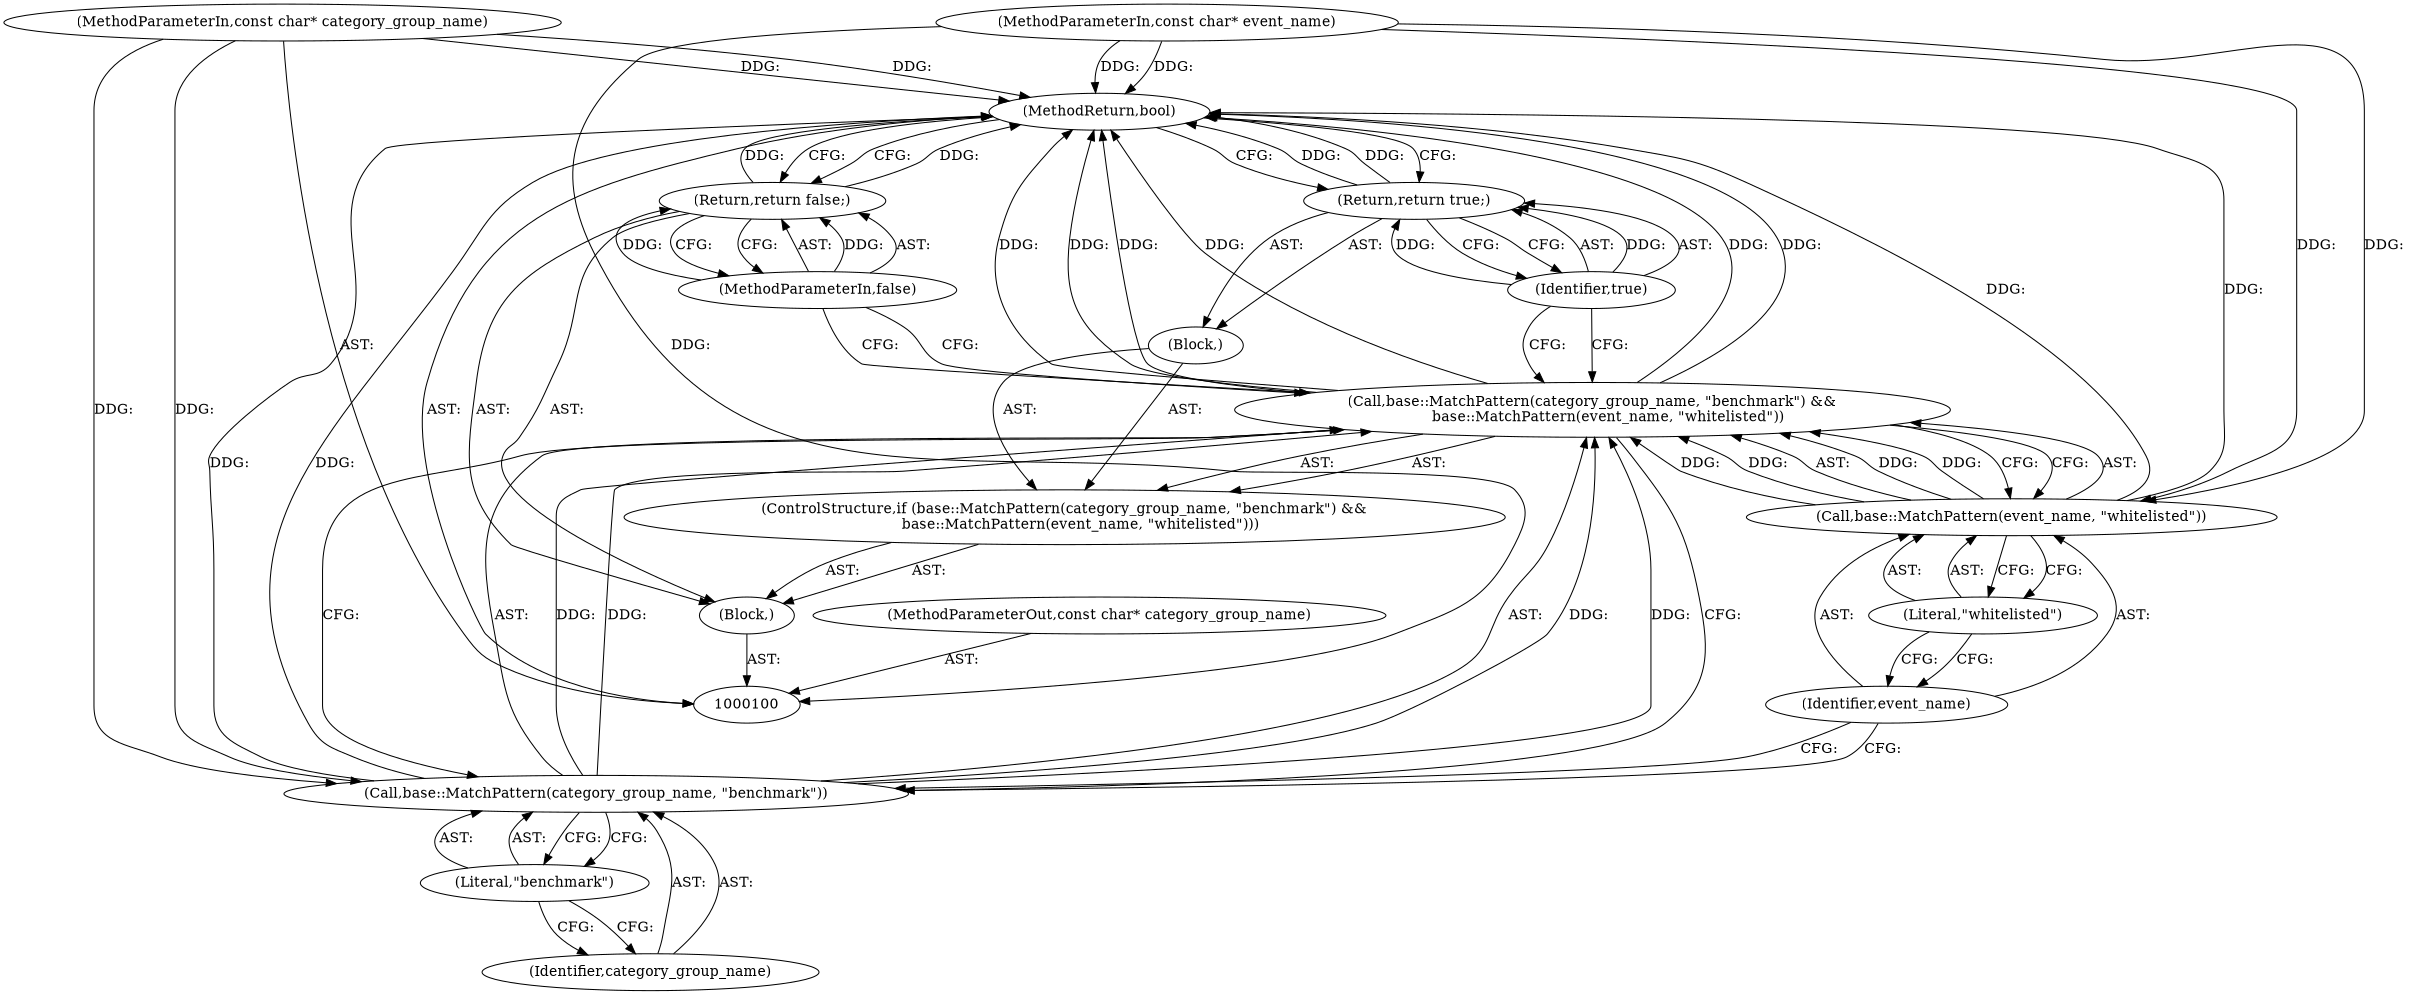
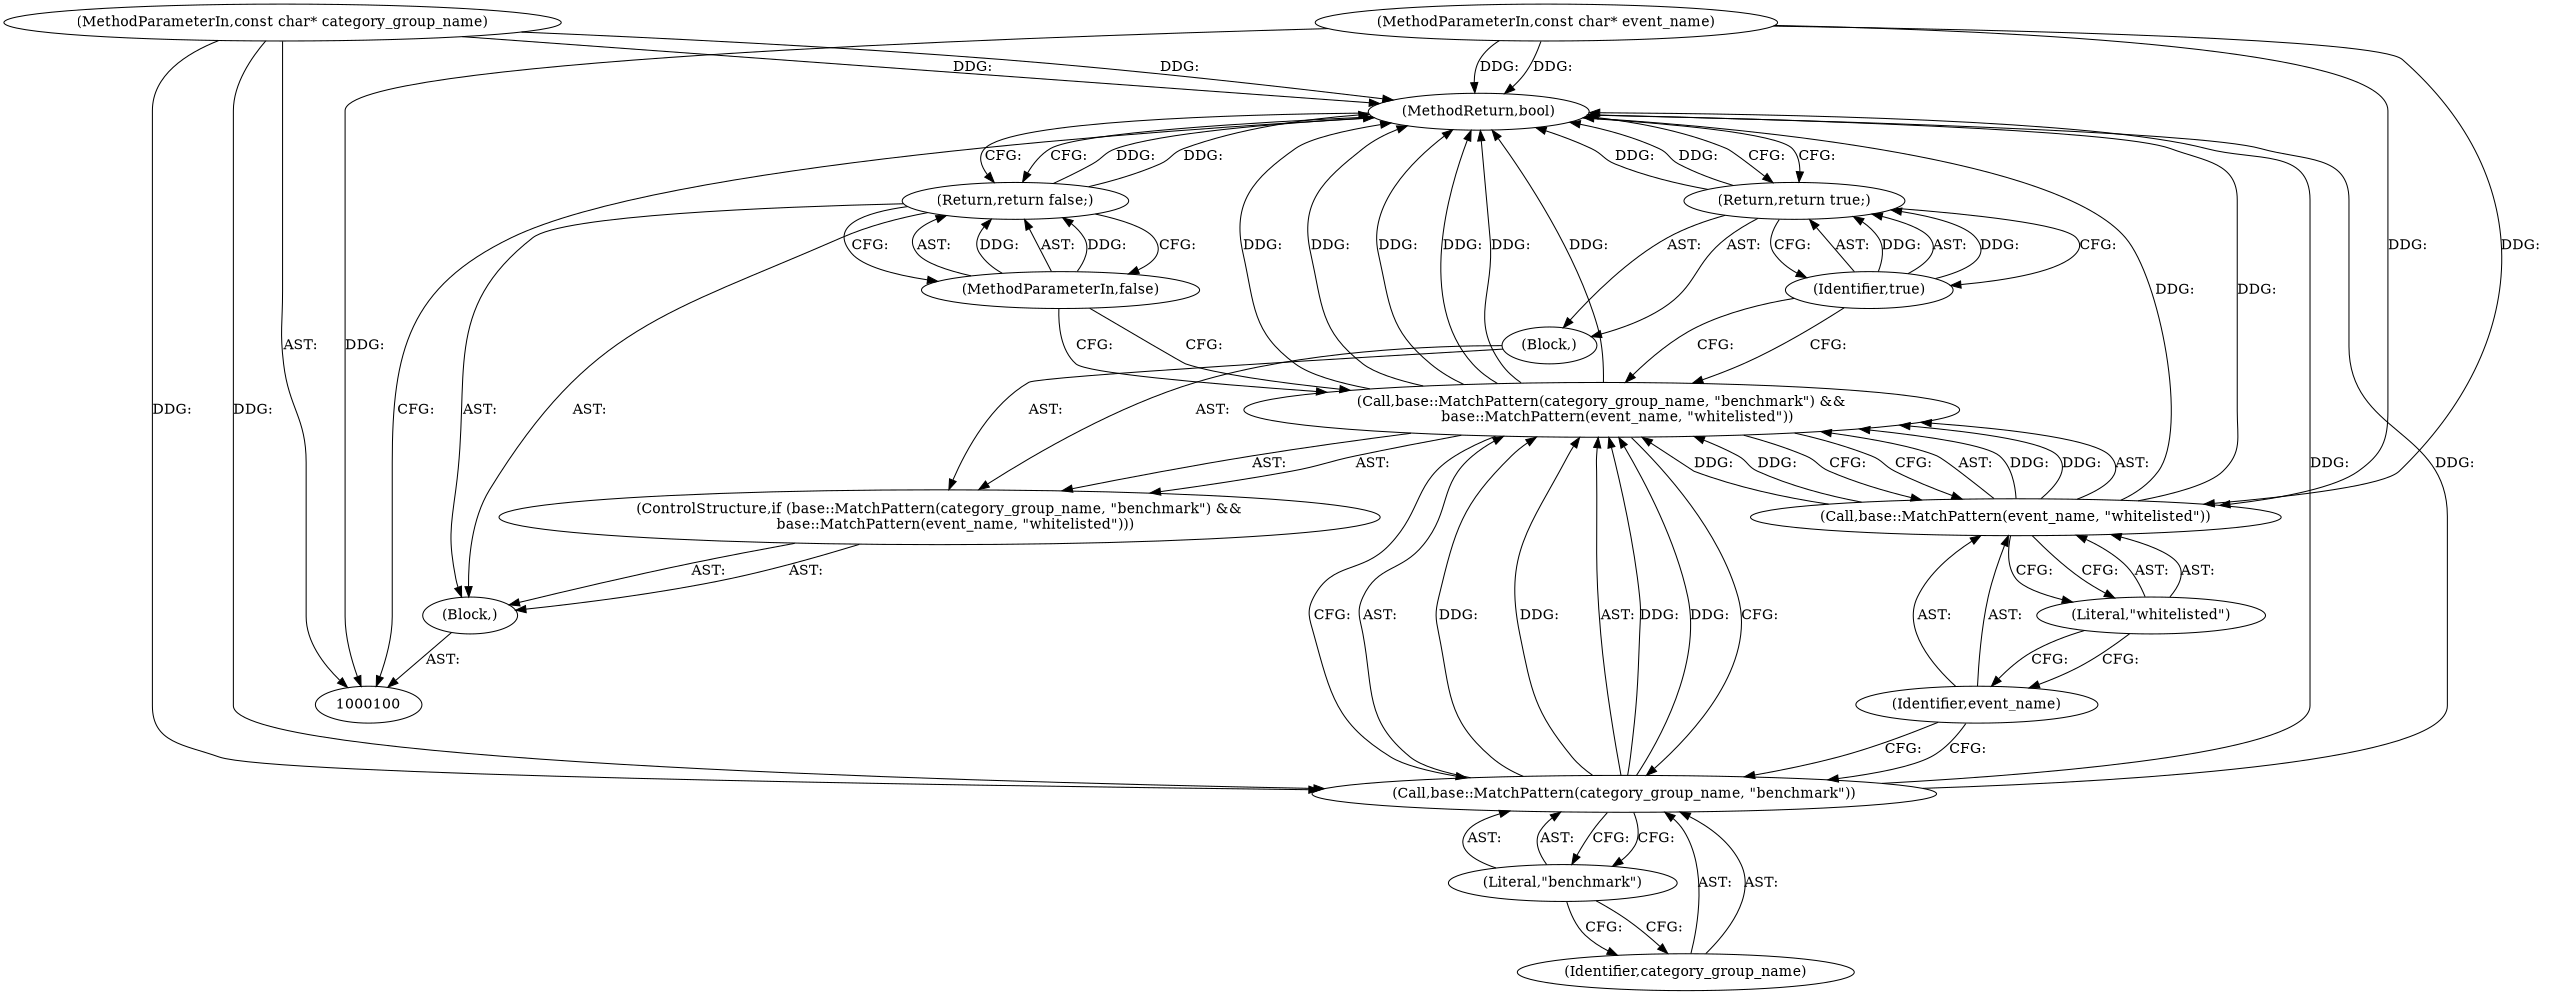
edge "(MethodReturn,bool)" -> "1000100": label "AST: " -> "CFG: "
node "(MethodParameterOut,const char* category_group_name)": removed
